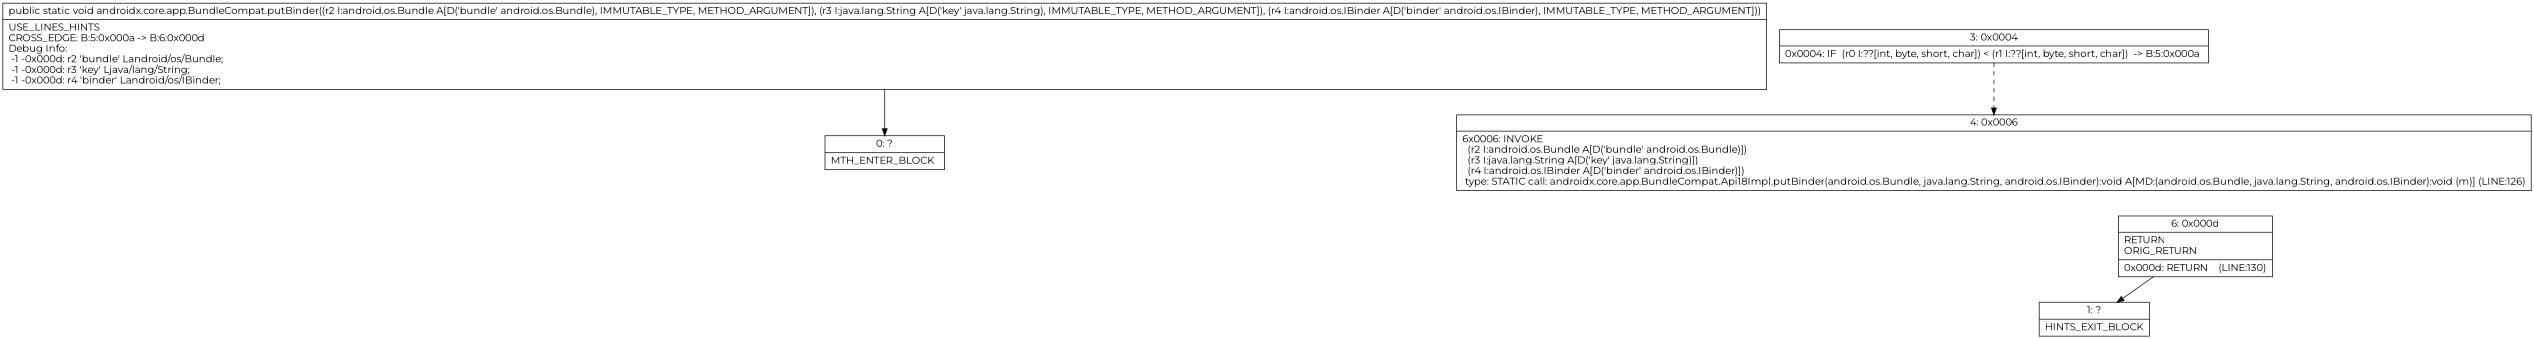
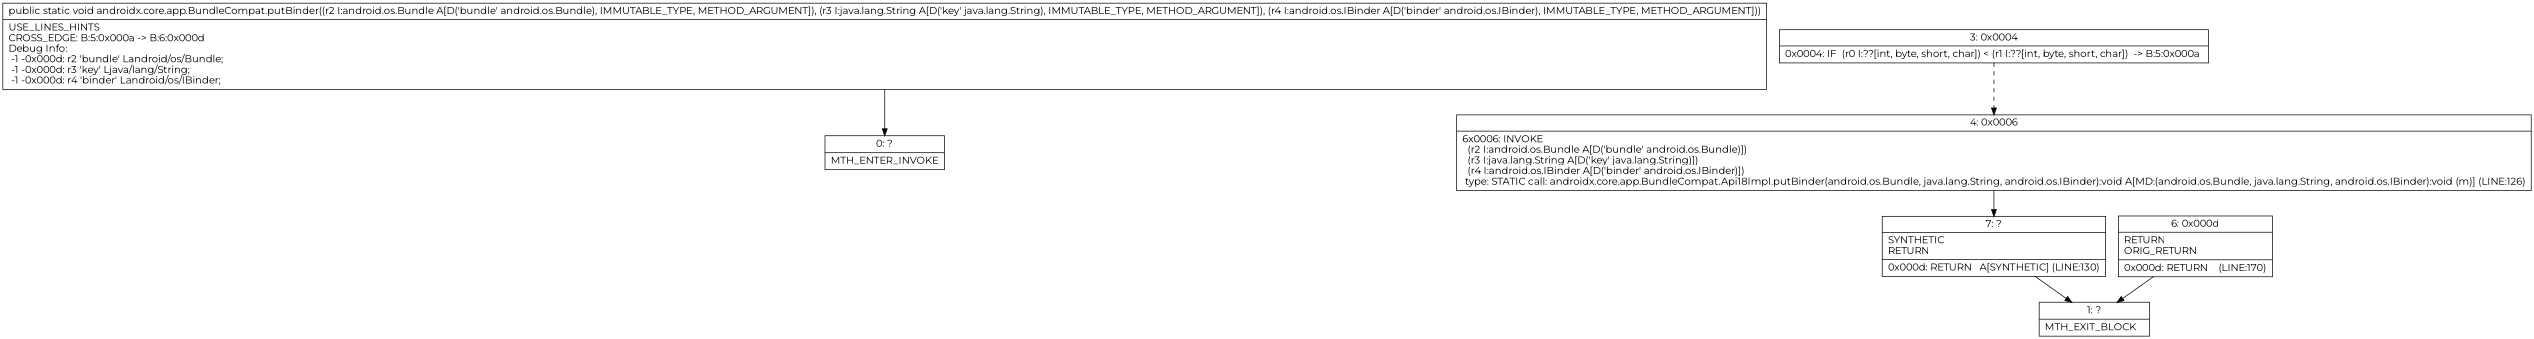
node "0: ?": text "MTH_ENTER_BLOCK" -> "MTH_ENTER_INVOKE"
node "7: ?": added
node "6: 0x000d": text "0x000d: RETURN    (LINE:130)" -> "0x000d: RETURN    (LINE:170)"
node "1: ?": text "HINTS_EXIT_BLOCK" -> "MTH_EXIT_BLOCK"
